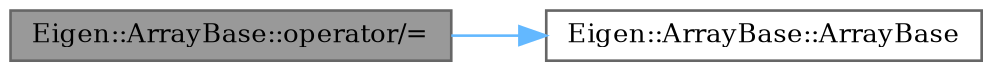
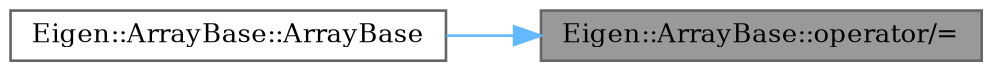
edge "Eigen::ArrayBase::operator/=" -> "Eigen::ArrayBase::ArrayBase": reversed
